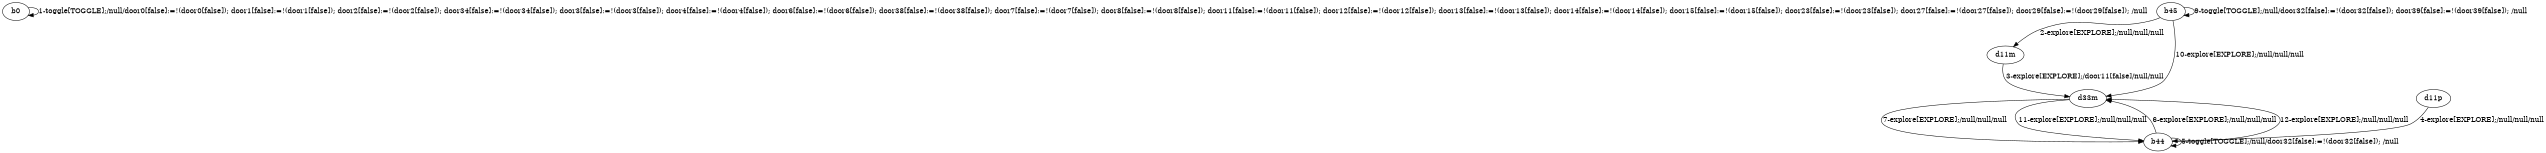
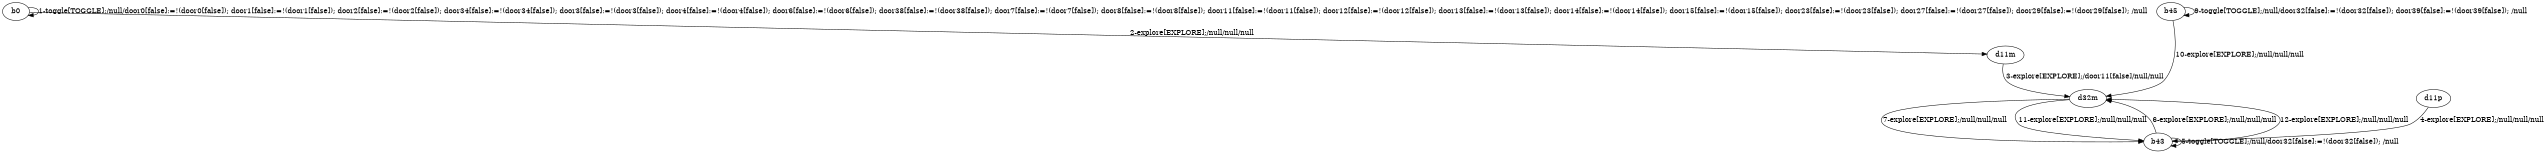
edge "b45" -> "d11m": now "b0" -> "d11m"
node "d33m": label "d33m" -> "d32m"
node "b44": label "b44" -> "b43"
